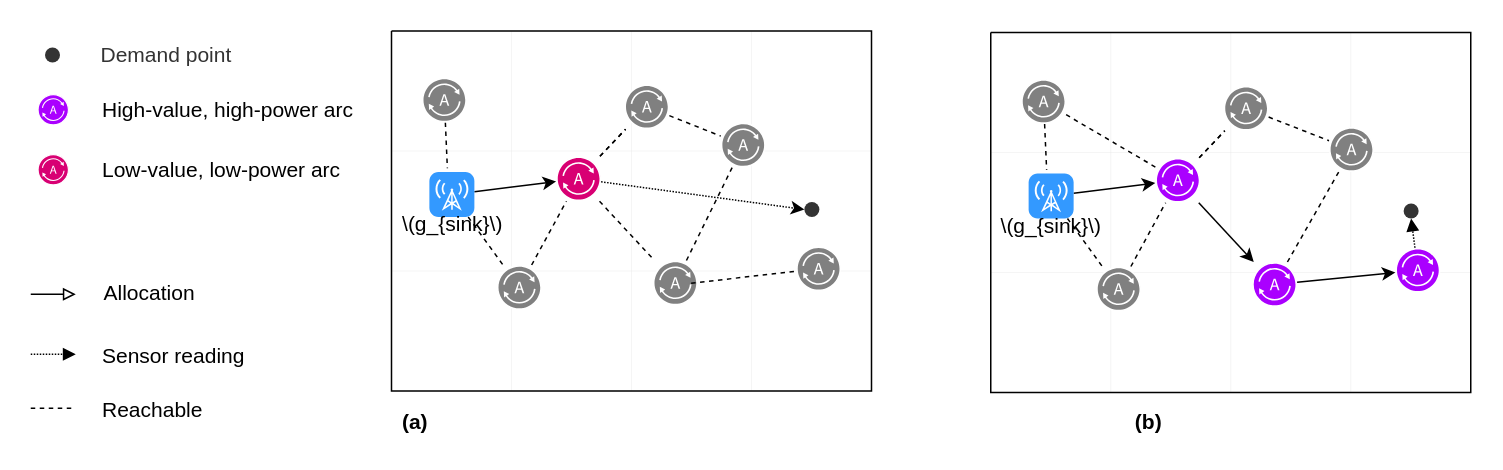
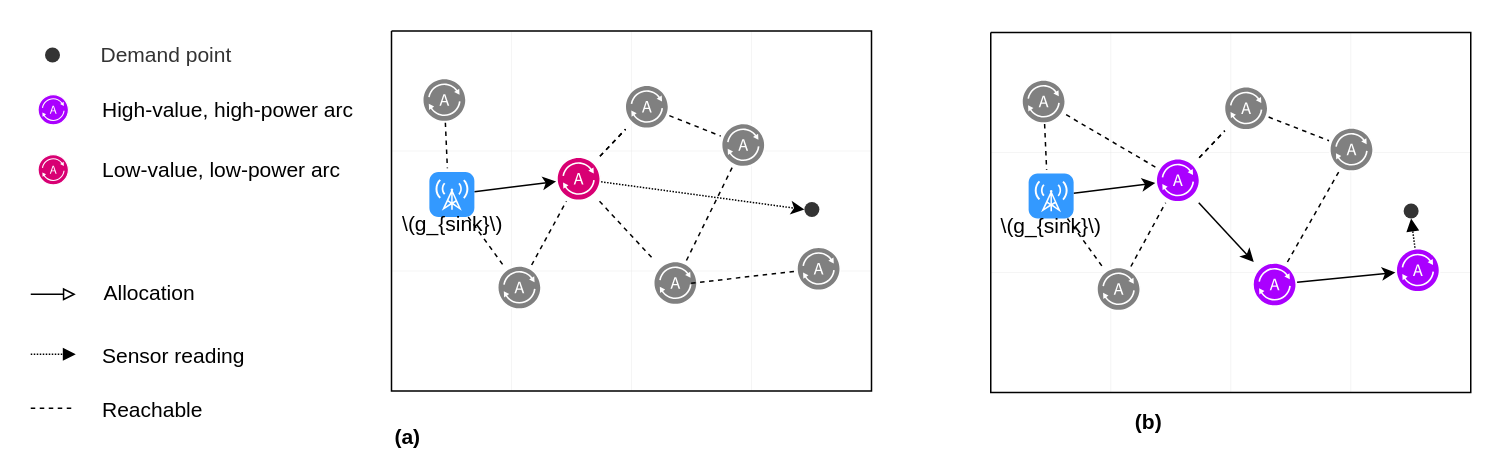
node "(a)": moved (414, 422) -> (407, 437)
